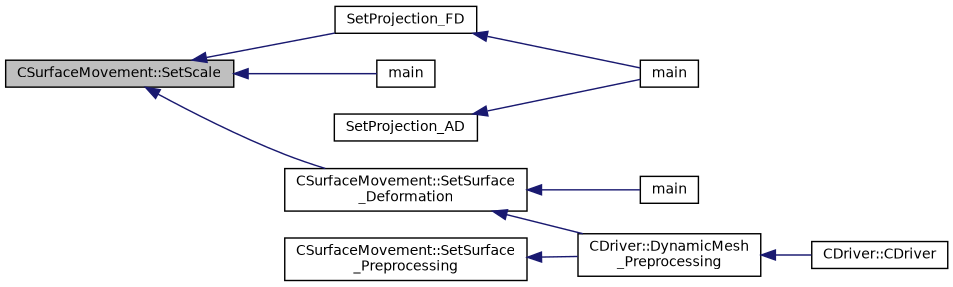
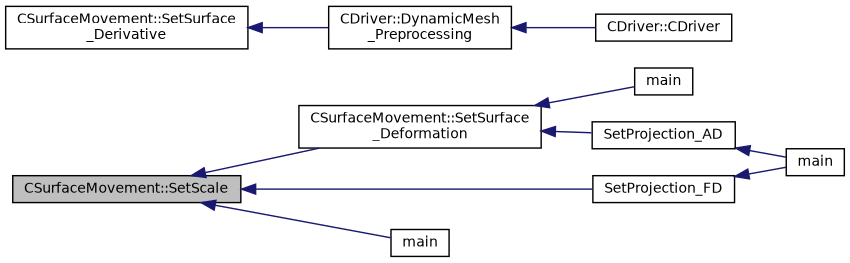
edge "CDriver::DynamicMesh _Preprocessing" -> "CSurfaceMovement::SetSurface _Deformation": now "SetProjection_AD" -> "CSurfaceMovement::SetSurface _Deformation"
node "CSurfaceMovement::SetSurface _Preprocessing": label "CSurfaceMovement::SetSurface _Preprocessing" -> "CSurfaceMovement::SetSurface _Derivative"
